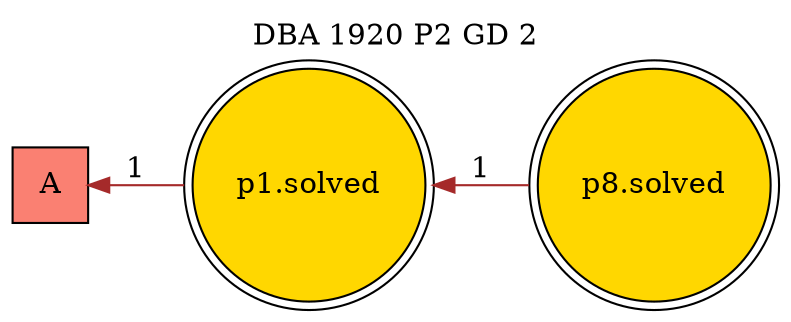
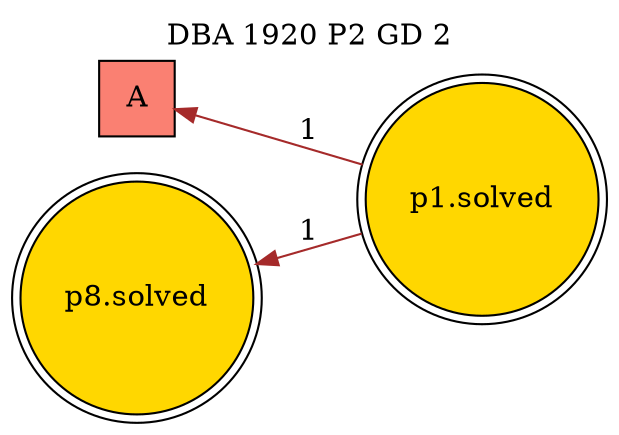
edge "p8.solved" -> "p1.solved": reversed
